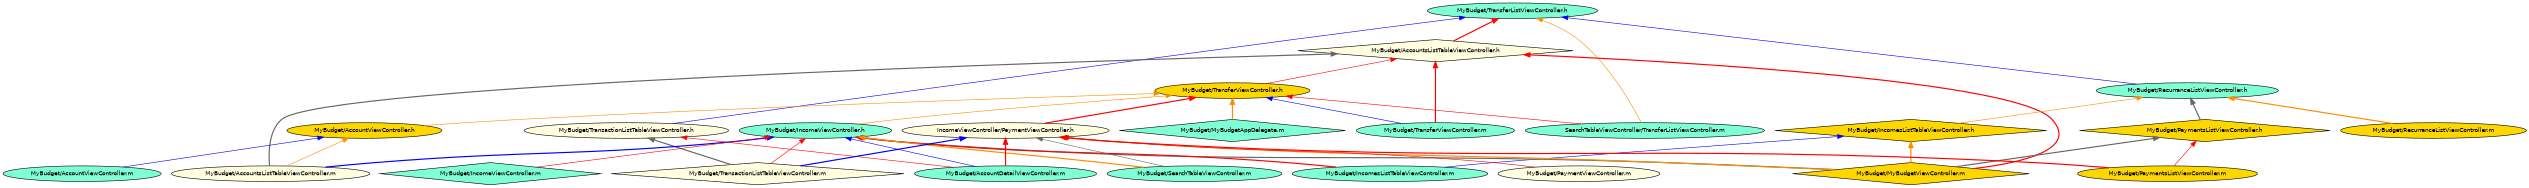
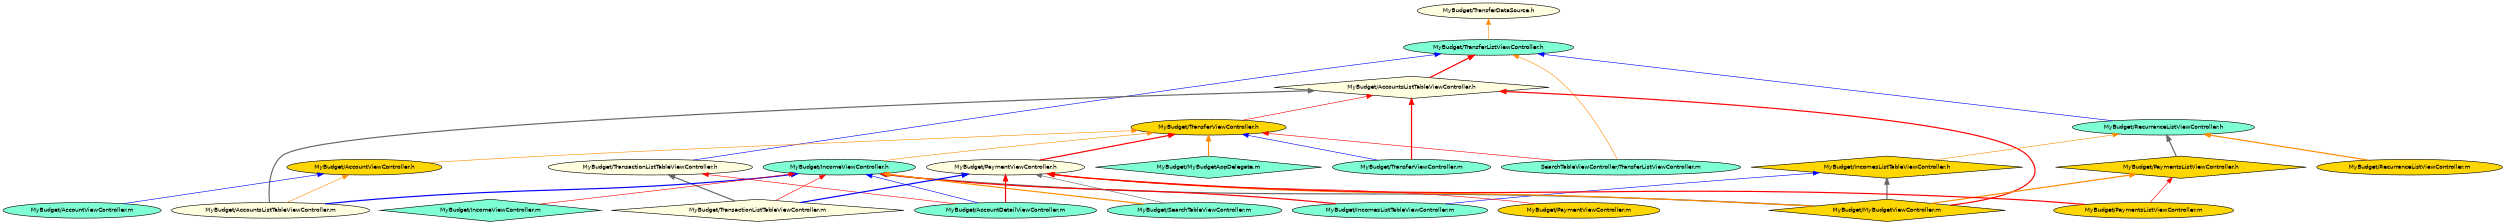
node "MyBudget/TransferDataSource.h": added
node "IncomeViewController/PaymentViewController.h": label "IncomeViewController/PaymentViewController.h" -> "MyBudget/PaymentViewController.h"
edge "MyBudget/MyBudgetViewController.m" -> "MyBudget/PaymentsListViewController.h": color gray40 -> darkorange
edge "MyBudget/MyBudgetViewController.m" -> "MyBudget/IncomesListTableViewController.h": color darkorange -> gray40
node "MyBudget/PaymentViewController.m": fillcolor lightyellow -> gold
